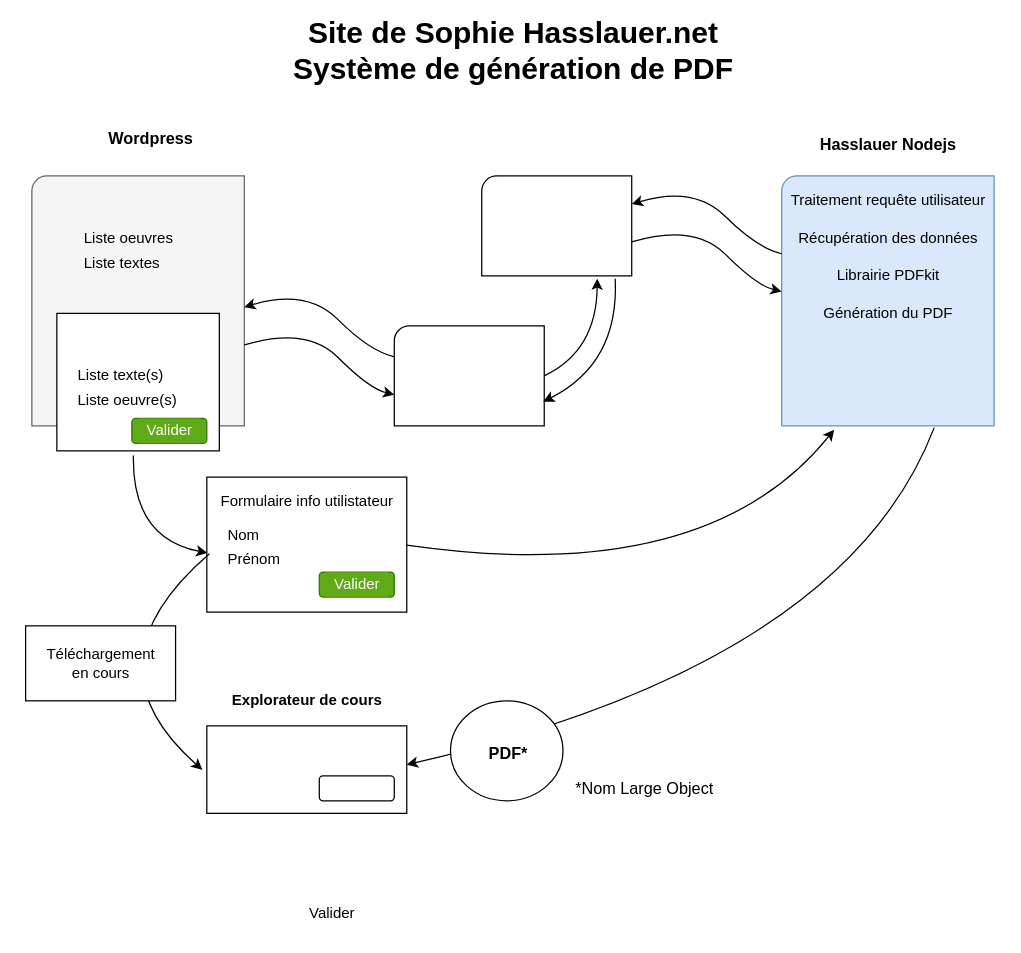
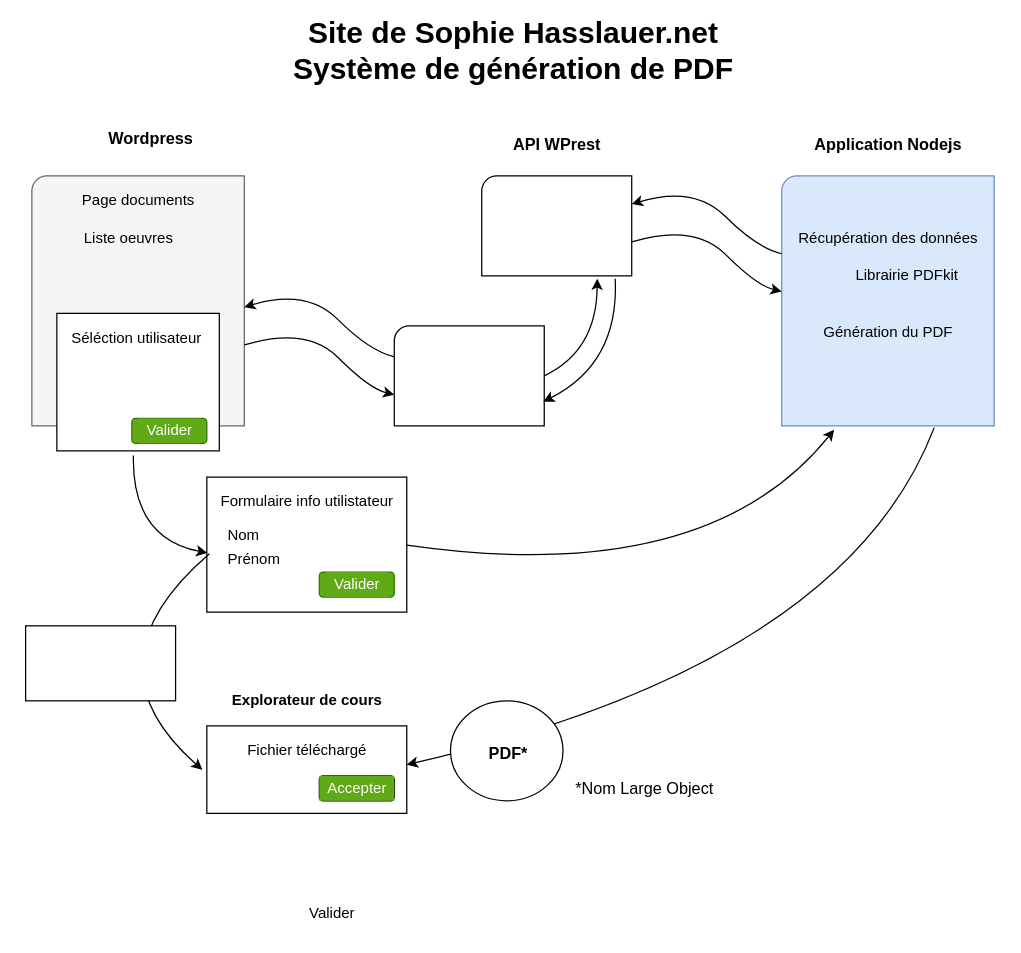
node "API WPrest": added
node "Hasslauer Nodejs": label "Hasslauer Nodejs" -> "Application Nodejs"
node "Page documents": added
node "Traitement requête utilisateur": removed
node "Liste textes": removed
node "Librairie PDFkit": moved (888, 276) -> (907, 276)
node "Génération du PDF": moved (888, 313) -> (888, 332)
node "Séléction utilisateur": added
node "Liste texte(s)": removed
node "Liste oeuvre(s)": removed
node "Téléchargement en cours": removed
node "Fichier téléchargé": added
node "Accepter": added
